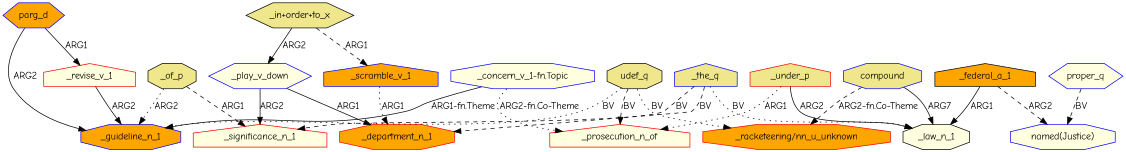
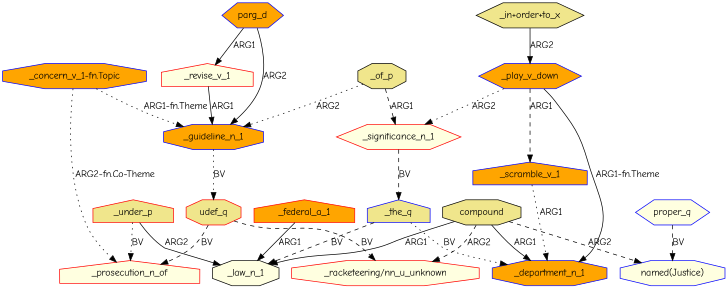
edge "_in+order+to_x" -> "_scramble_v_1": now "_play_v_down" -> "_scramble_v_1"
node "_play_v_down": fillcolor lightyellow -> orange
node "_concern_v_1-fn.Topic": fillcolor lightyellow -> orange
node "udef_q": color black -> red
node "compound": color blue -> black
node "_federal_a_1": color black -> red
edge "_play_v_down" -> "_significance_n_1": style solid -> dotted
edge "_federal_a_1" -> "named(Justice)": now "compound" -> "named(Justice)"
edge "_revise_v_1" -> "_guideline_n_1": label "ARG2" -> "ARG1"
edge "_play_v_down" -> "_department_n_1": label "ARG1" -> "ARG1-fn.Theme"
edge "_under_p" -> "_prosecution_n_of": label "ARG1" -> "BV"
edge "compound" -> "_racketeering/nn_u_unknown": label "ARG2-fn.Co-Theme" -> "ARG2"
edge "compound" -> "_law_n_1": label "ARG7" -> "ARG1"
edge "_concern_v_1-fn.Topic" -> "_guideline_n_1": style solid -> dotted
edge "udef_q" -> "_racketeering/nn_u_unknown": style dotted -> dashed
edge "_the_q" -> "_department_n_1": style dashed -> dotted
edge "_the_q" -> "_significance_n_1": reversed
edge "_the_q" -> "_law_n_1": style dotted -> dashed
edge "udef_q" -> "_guideline_n_1": reversed
node "_significance_n_1": shape house -> hexagon
node "_department_n_1": color red -> blue
node "_racketeering/nn_u_unknown": fillcolor orange -> lightyellow
edge "compound" -> "_department_n_1": added, label "ARG1"
